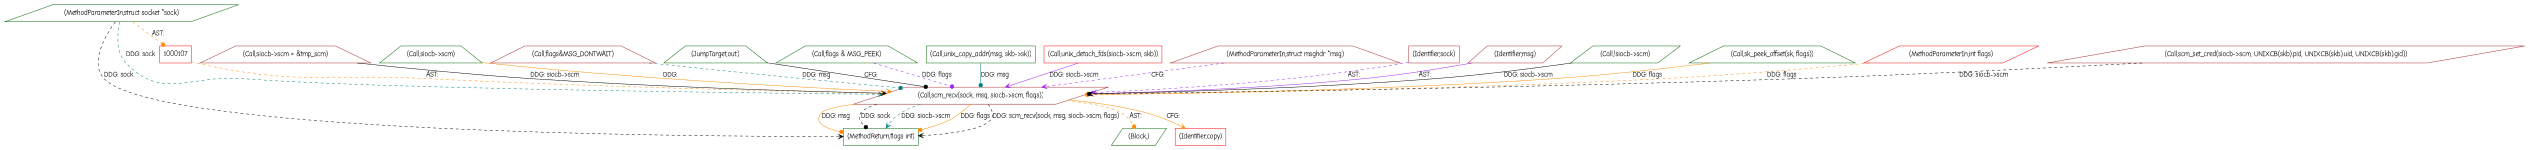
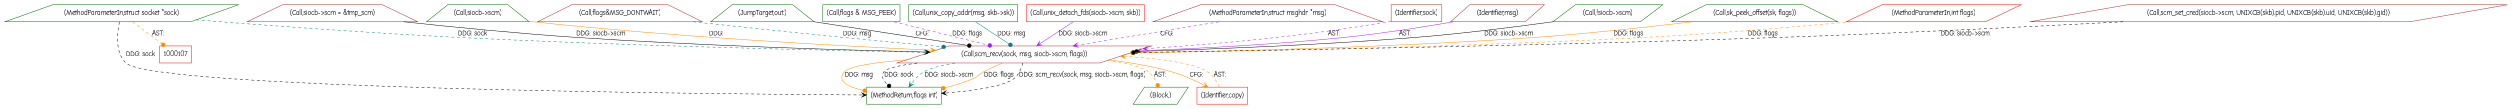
node "(Call,flags & MSG_PEEK)": shape trapezium -> box
edge "1000107" -> "(Call,scm_recv(sock, msg, siocb->scm, flags))": now "(Identifier,copy)" -> "(Call,scm_recv(sock, msg, siocb->scm, flags))"
edge "(Call,!siocb->scm)" -> "(Call,scm_recv(sock, msg, siocb->scm, flags))": arrowhead vee -> dot
